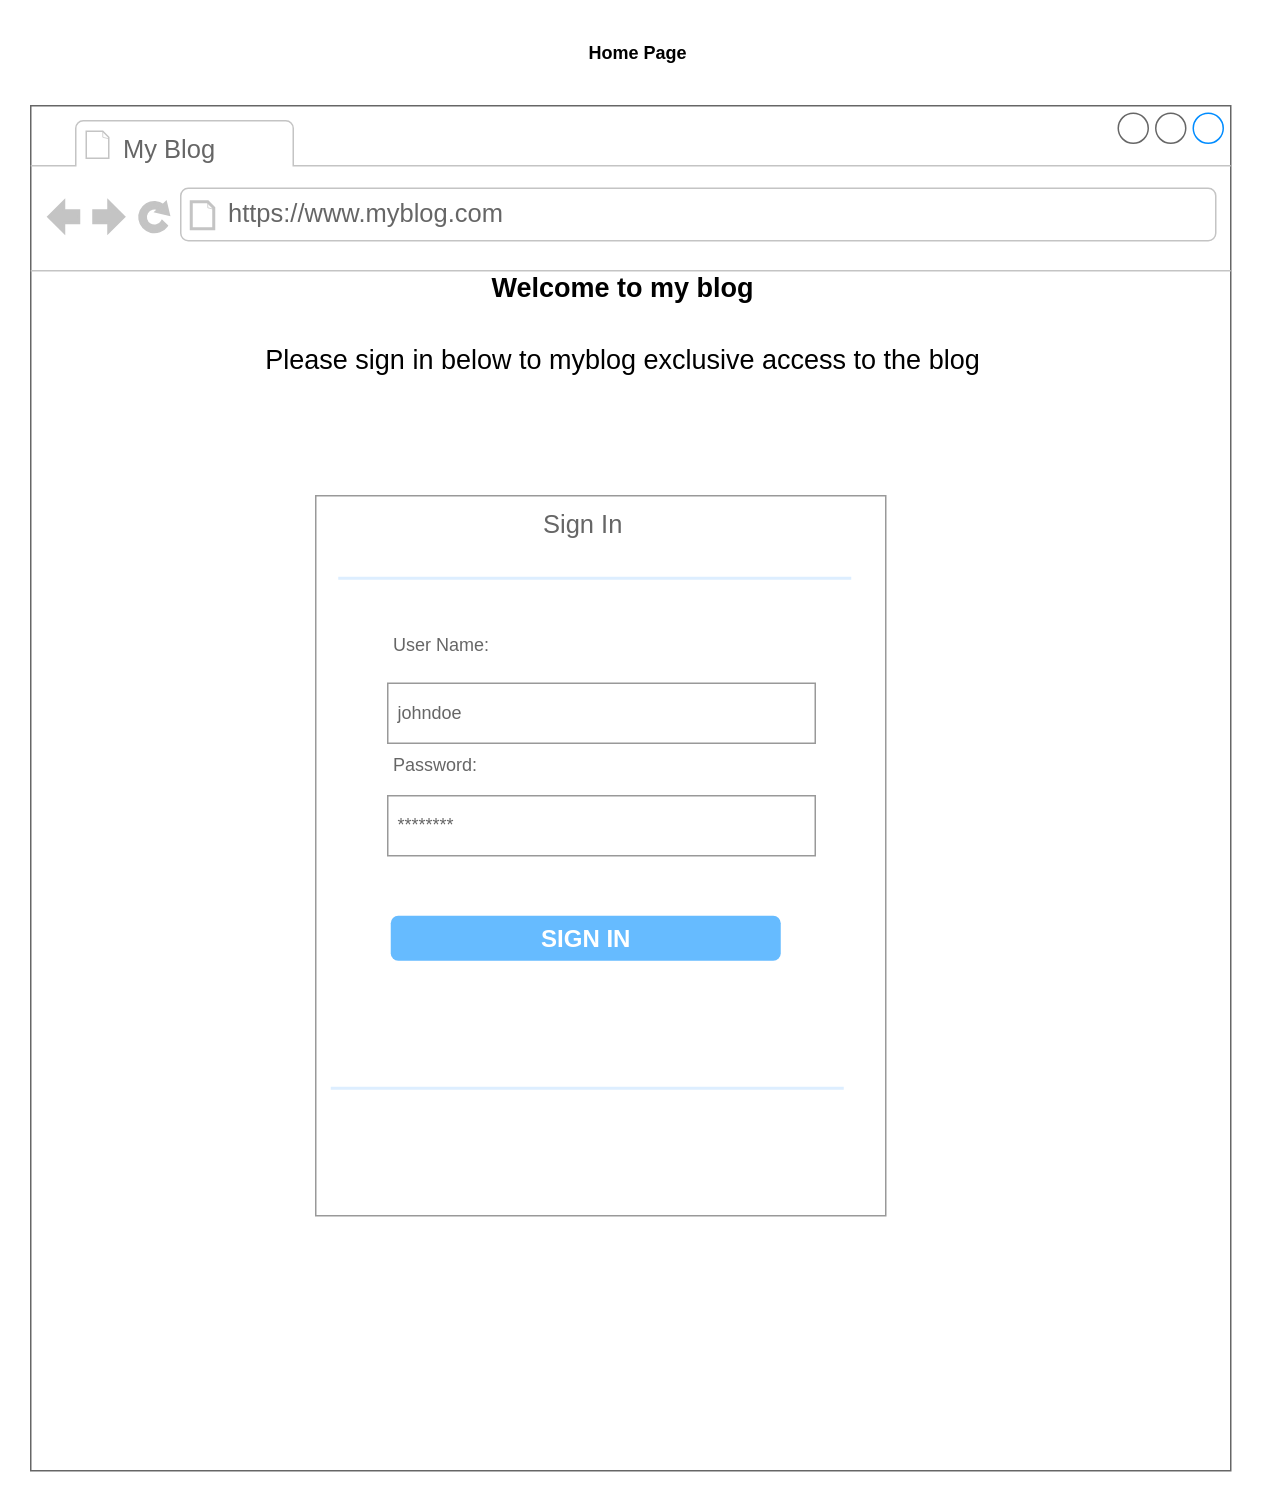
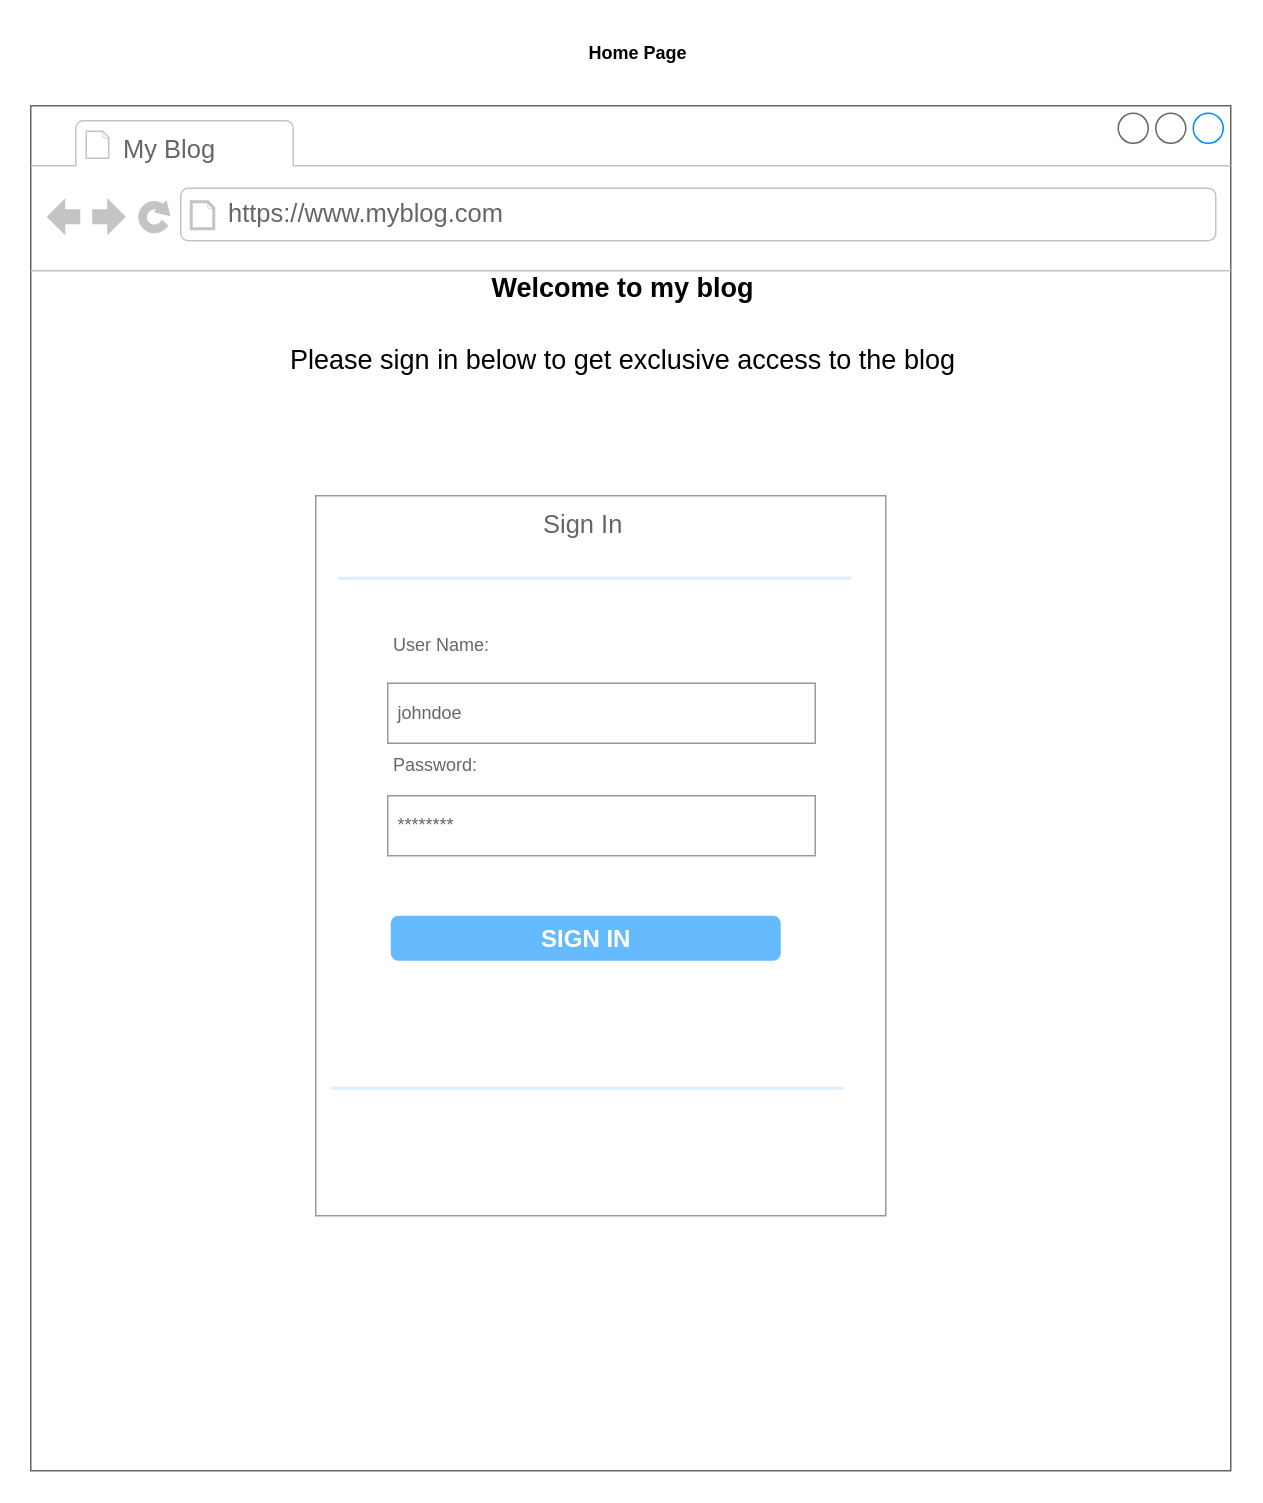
node "Welcome to my blog Please sign in below to myblog exclusive access to the blog": label "Welcome to my blog Please sign in below to myblog exclusive access to the blog" -> "Welcome to my blog Please sign in below to get exclusive access to the blog"
